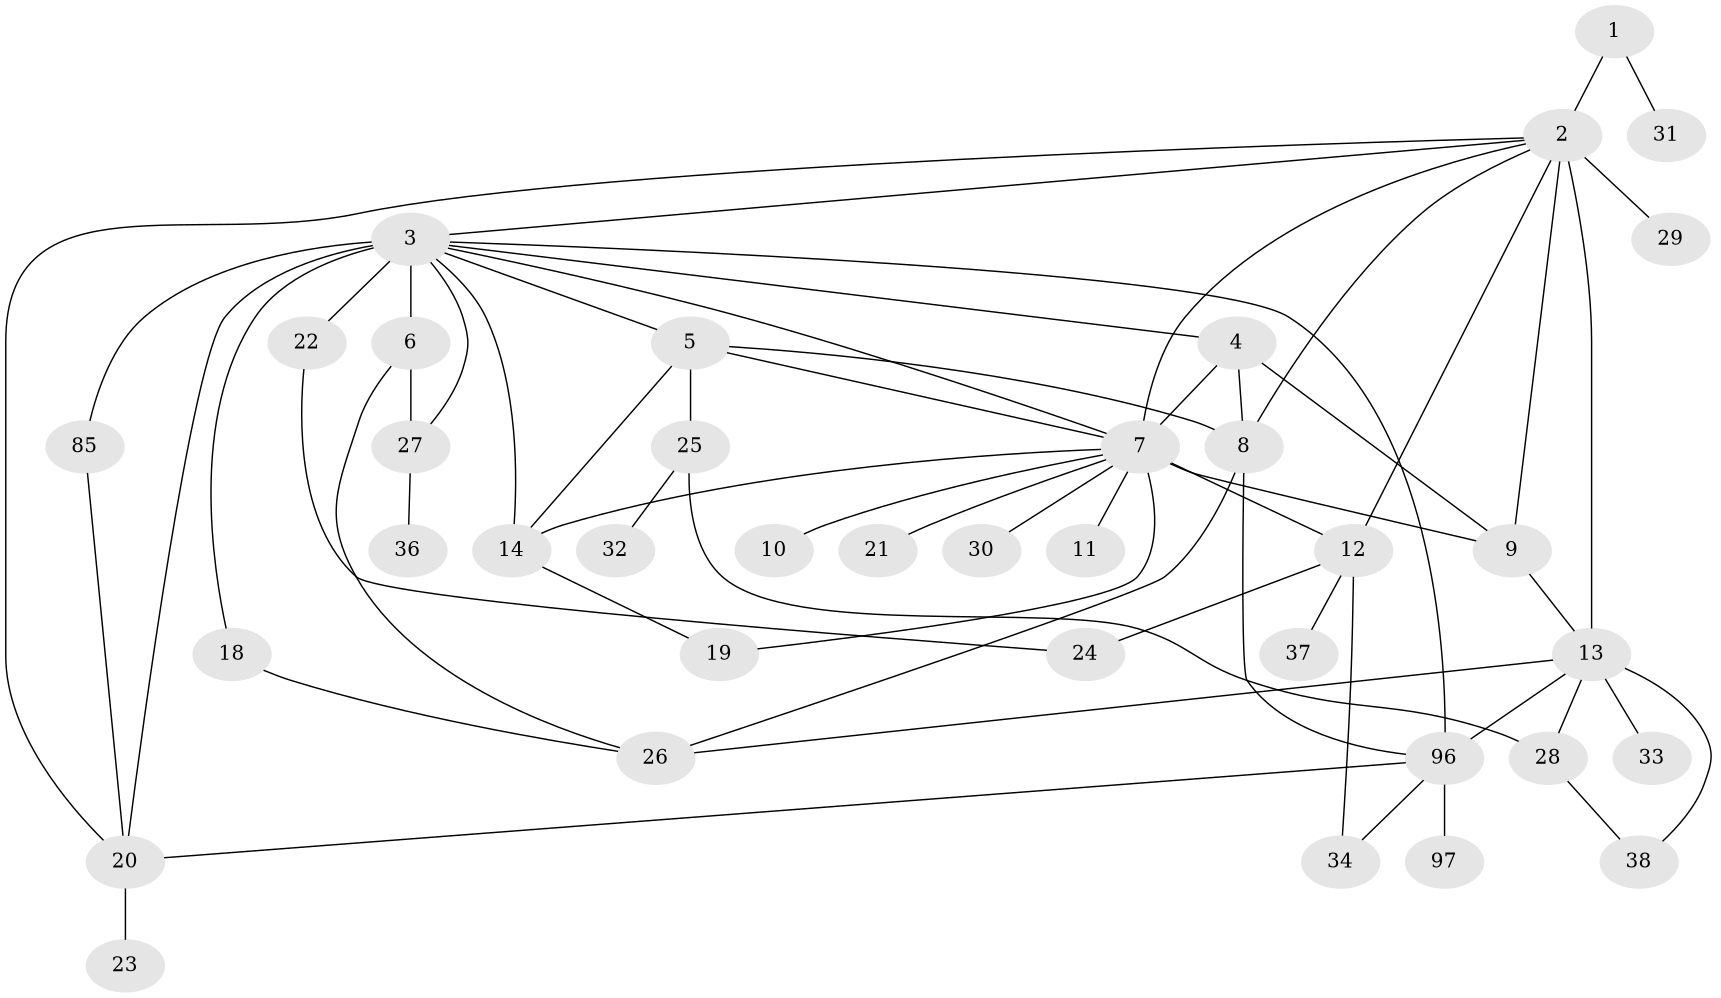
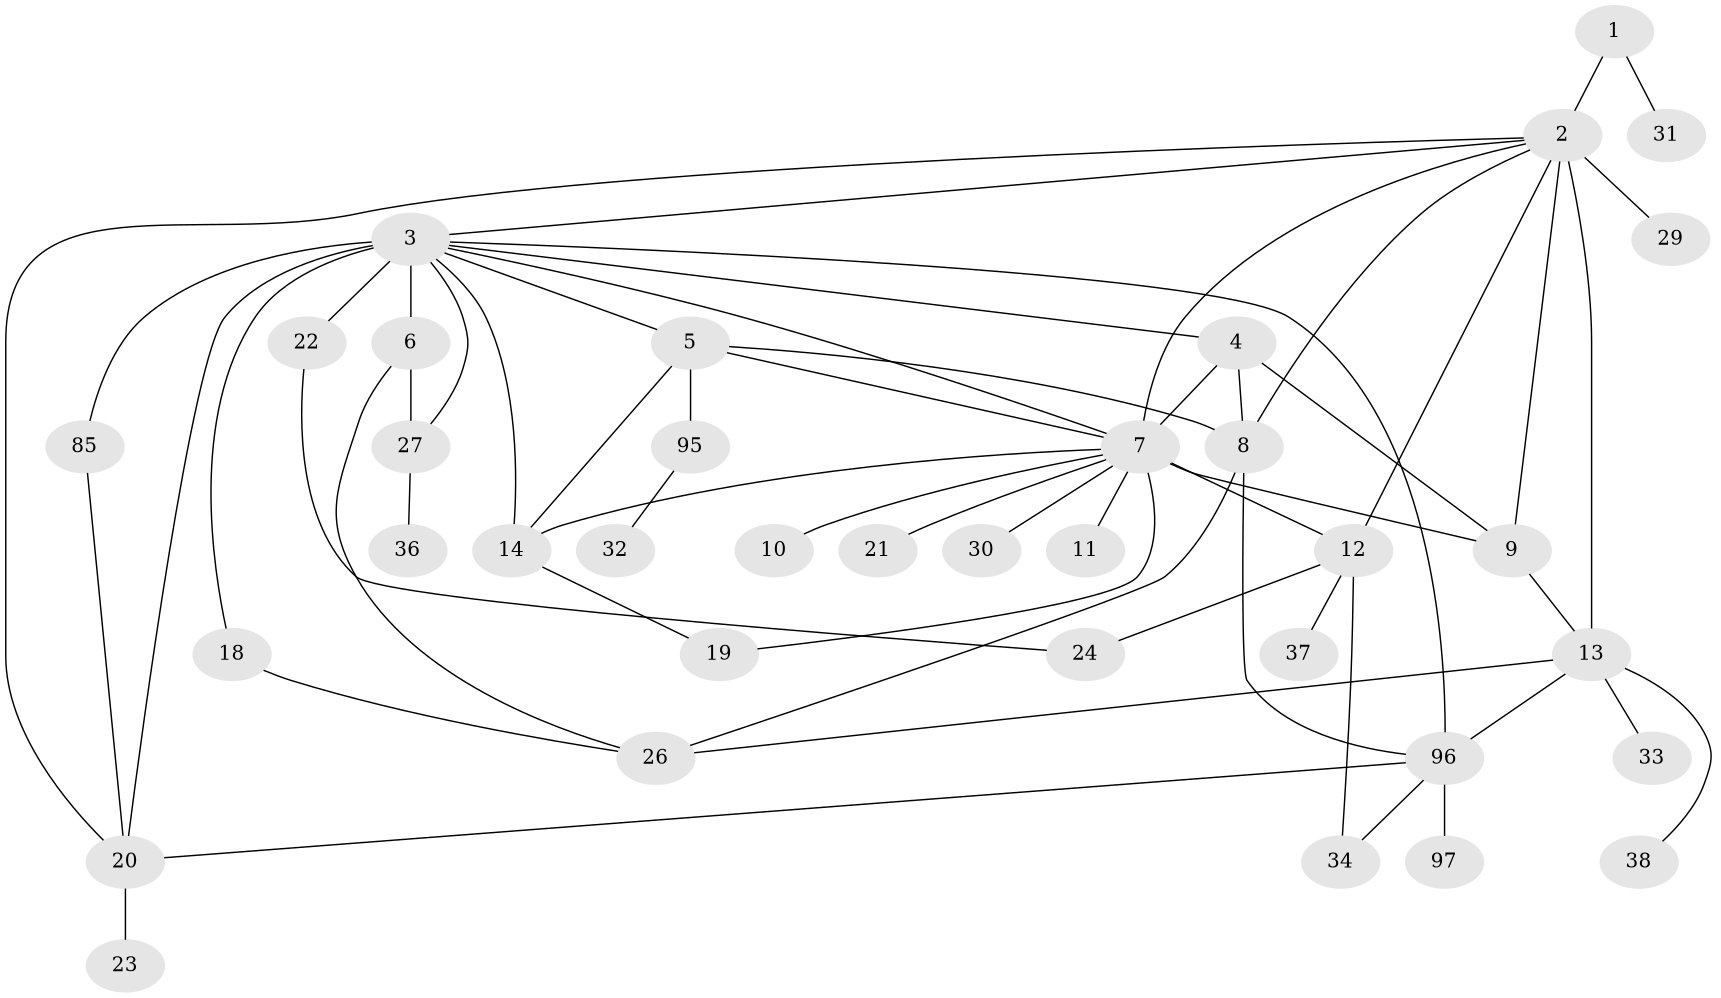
node "25": label "25" -> "95"
node "28": removed
